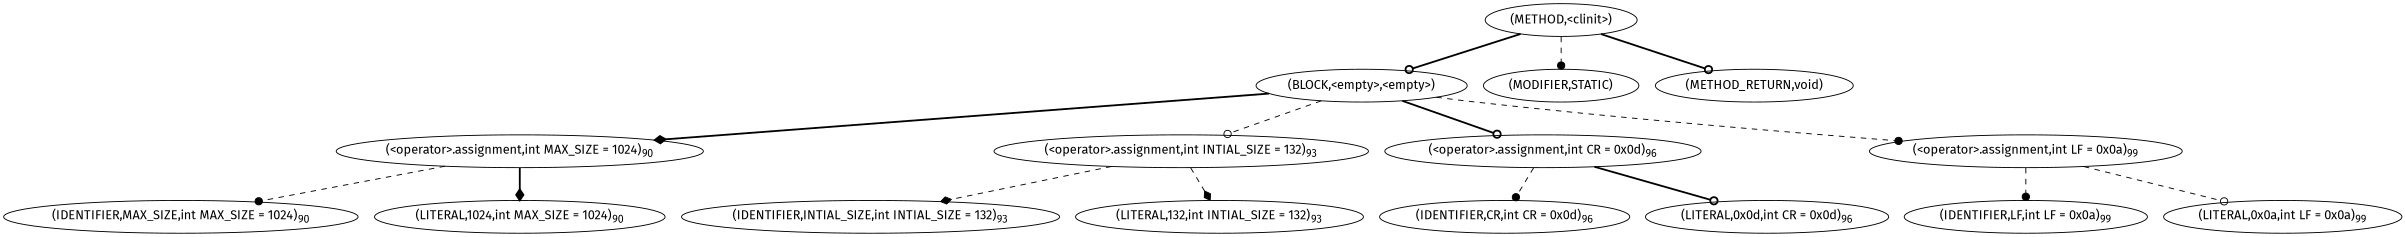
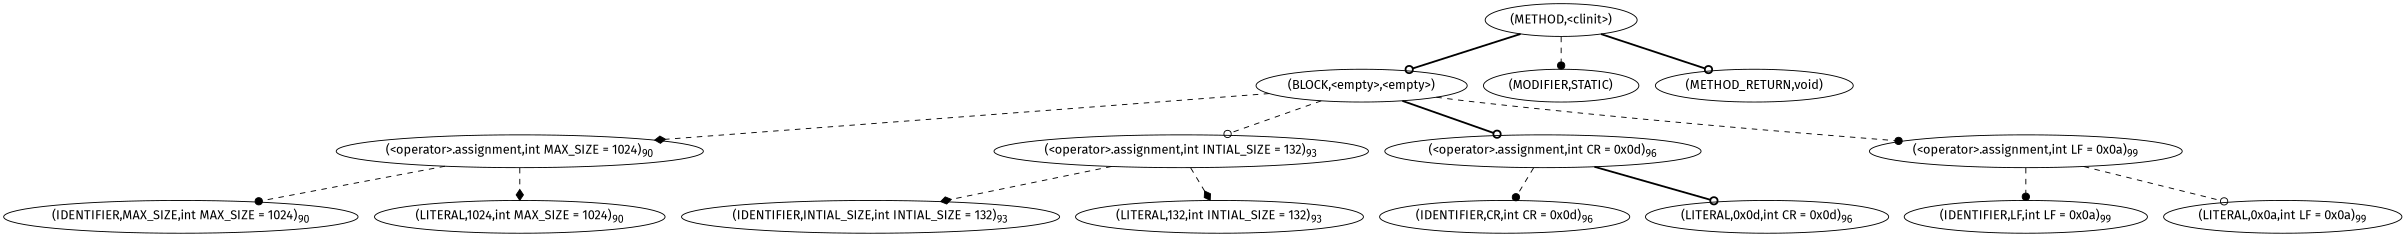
edge "(BLOCK,<empty>,<empty>)" -> "(<operator>.assignment,int MAX_SIZE = 1024)": style bold -> dashed
edge "(<operator>.assignment,int MAX_SIZE = 1024)" -> "(LITERAL,1024,int MAX_SIZE = 1024)": style bold -> dashed
